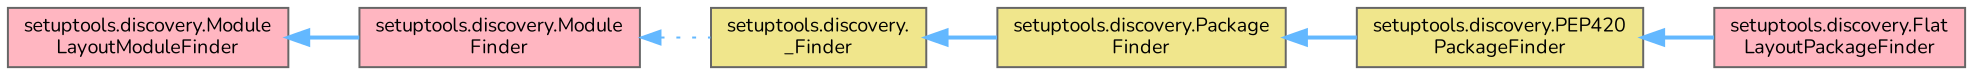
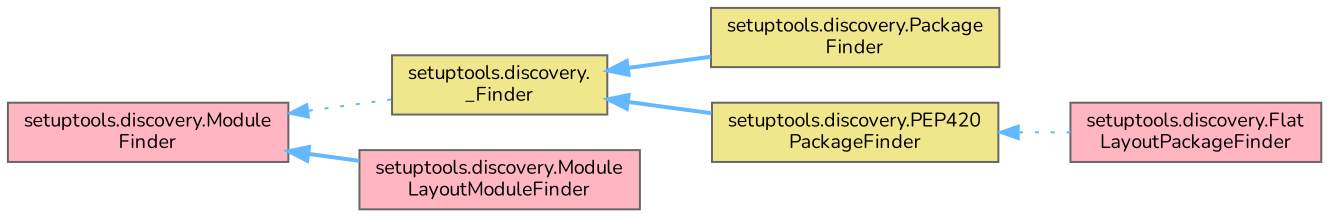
edge "setuptools.discovery.Module Finder" -> "setuptools.discovery.Module LayoutModuleFinder": reversed
edge "setuptools.discovery.PEP420 PackageFinder" -> "setuptools.discovery.Package Finder": now "setuptools.discovery.PEP420 PackageFinder" -> "setuptools.discovery. _Finder"
edge "setuptools.discovery.Flat LayoutPackageFinder" -> "setuptools.discovery.PEP420 PackageFinder": style bold -> dotted
